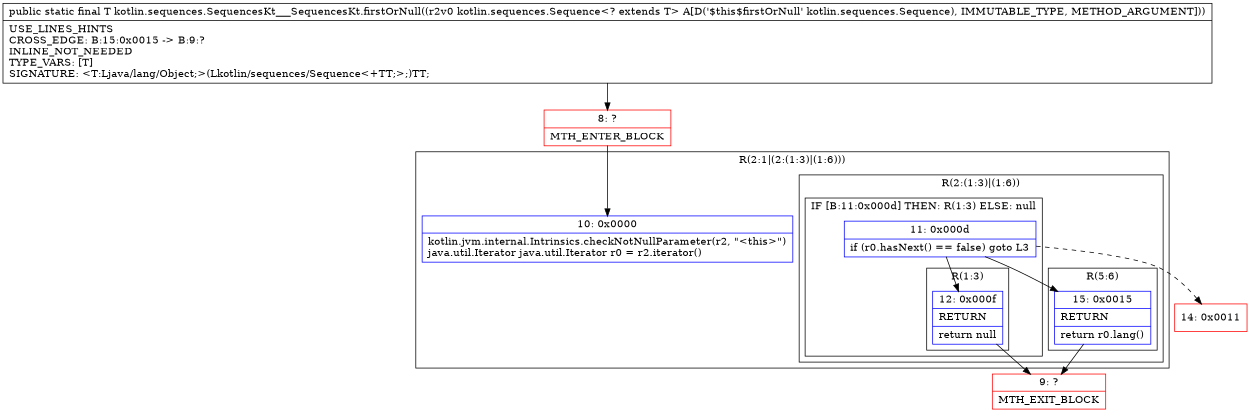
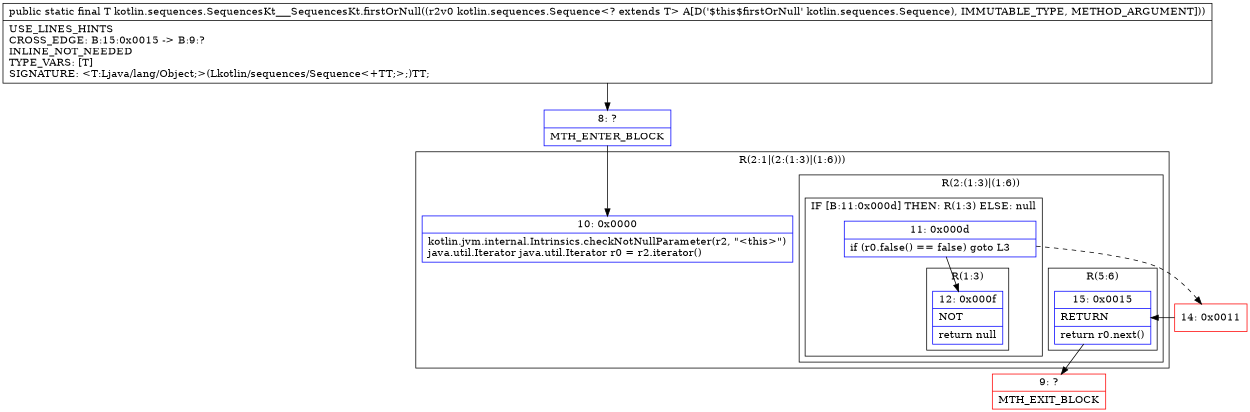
node "8: ?": color red -> blue
node "11: 0x000d": text "if (r0.hasNext() == false) goto L3" -> "if (r0.false() == false) goto L3"
edge "11: 0x000d" -> "15: 0x0015": now "14: 0x0011" -> "15: 0x0015"
node "12: 0x000f": text "RETURN" -> "NOT"
node "15: 0x0015": text "return r0.lang()" -> "return r0.next()"
edge "12: 0x000f" -> "9: ?": removed
